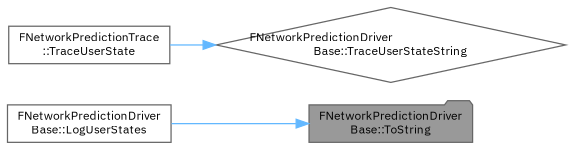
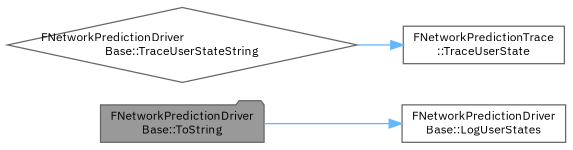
edge "FNetworkPredictionTrace ::TraceUserState" -> "FNetworkPredictionDriver Base::TraceUserStateString": reversed
edge "FNetworkPredictionDriver Base::LogUserStates" -> "FNetworkPredictionDriver Base::ToString": reversed
